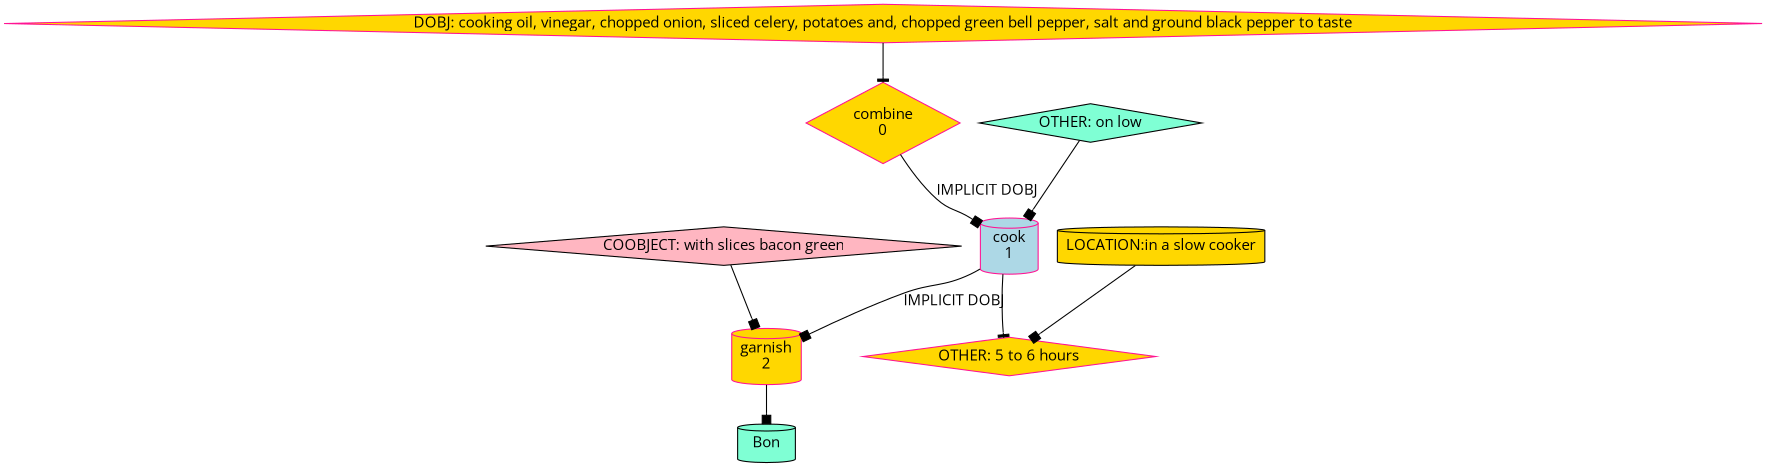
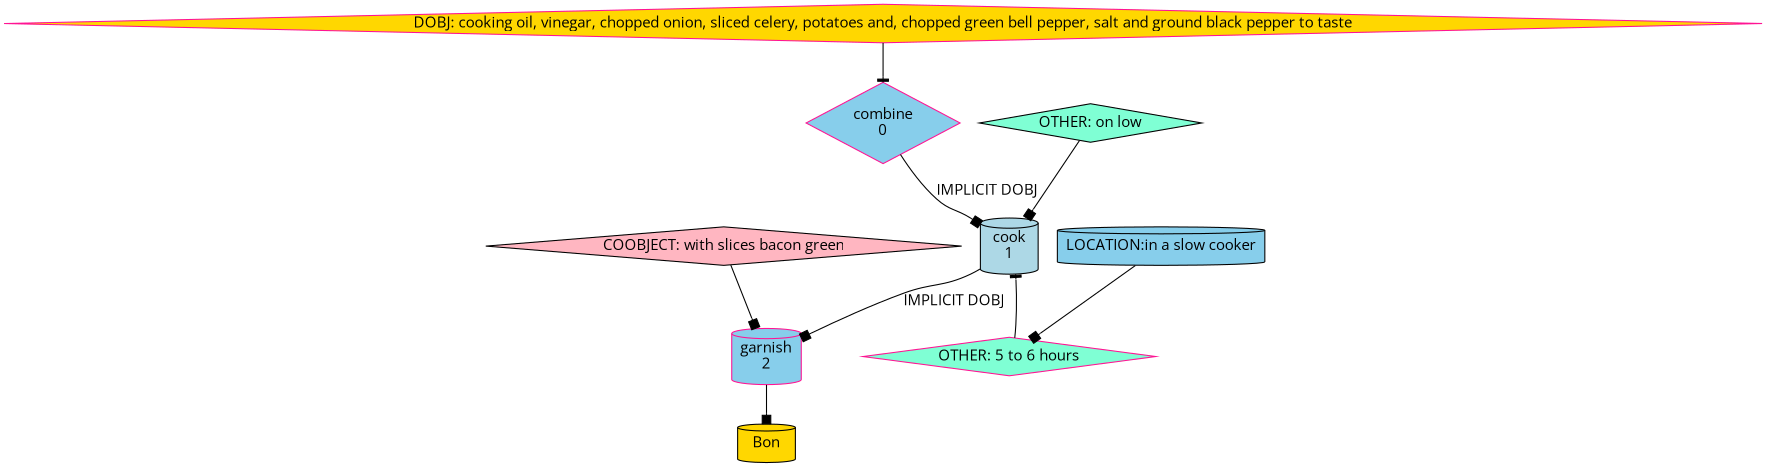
node "combine 0": fillcolor gold -> skyblue
node "cook 1": color deeppink -> black
node "LOCATION:in a slow cooker": fillcolor gold -> skyblue
edge "cook 1" -> "OTHER: 5 to 6 hours": reversed
node "garnish 2": fillcolor gold -> skyblue
node "OTHER: 5 to 6 hours": fillcolor gold -> aquamarine
node "Bon": fillcolor aquamarine -> gold
